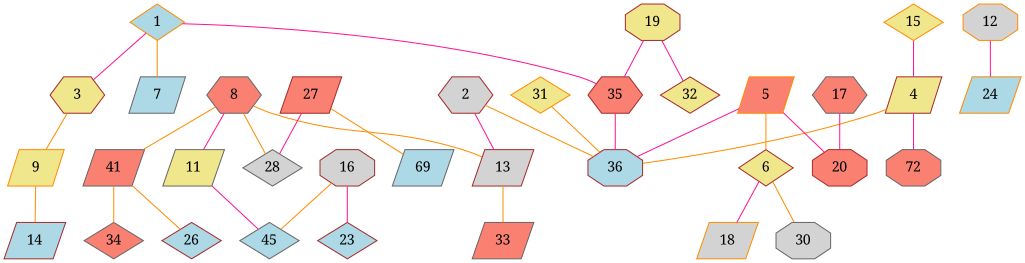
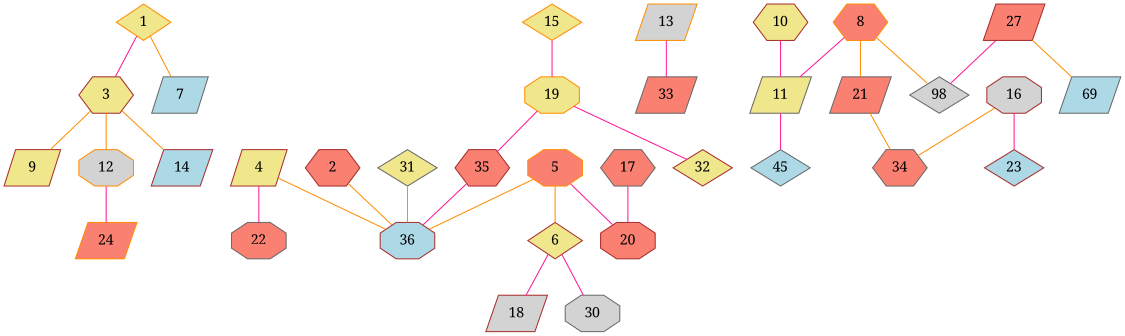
node "1": fillcolor lightblue -> khaki
node "19": color brown -> darkorange
node "10": added
edge "1" -- "35": removed
edge "15" -- "4": now "15" -- "19"
node "8": color gray40 -> darkorange
node "2": fillcolor lightgrey -> salmon
node "31": color darkorange -> gray40
node "5": shape parallelogram -> octagon
node "24": fillcolor lightblue -> salmon
edge "8" -- "13": removed
edge "3" -- "12": added
edge "2" -- "13": removed
edge "5" -- "36": color deeppink -> darkorange
node "9": color darkorange -> brown
node "41": label "41" -> "21"
node "28": label "28" -> "98"
node "13": color brown -> darkorange
node "72": label "72" -> "22"
edge "6" -- "30": color darkorange -> deeppink
edge "9" -- "14": now "3" -- "14"
edge "13" -- "33": color darkorange -> deeppink
edge "16" -- "45": now "16" -- "34"
node "34": shape diamond -> hexagon
node "26": removed
node "18": color darkorange -> brown
